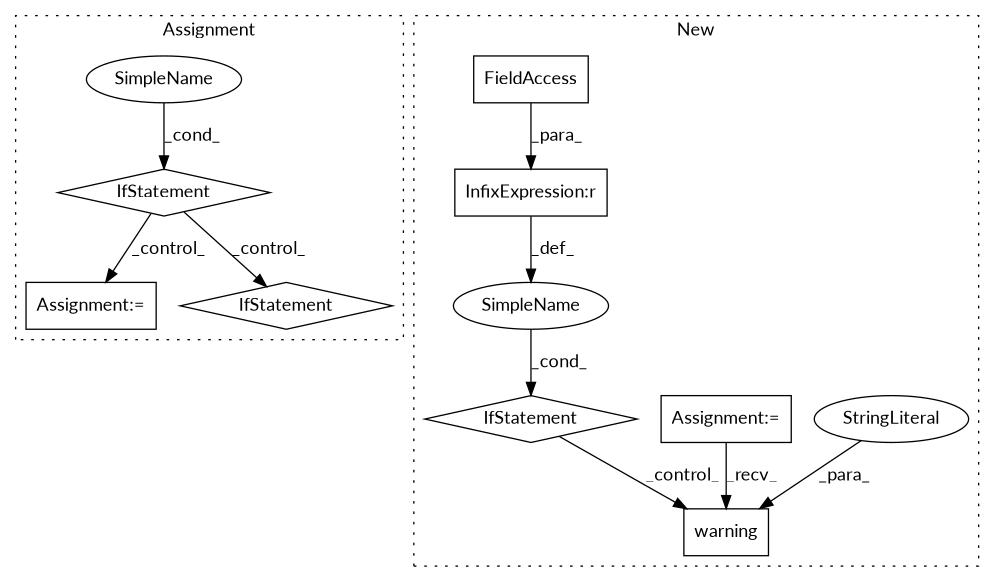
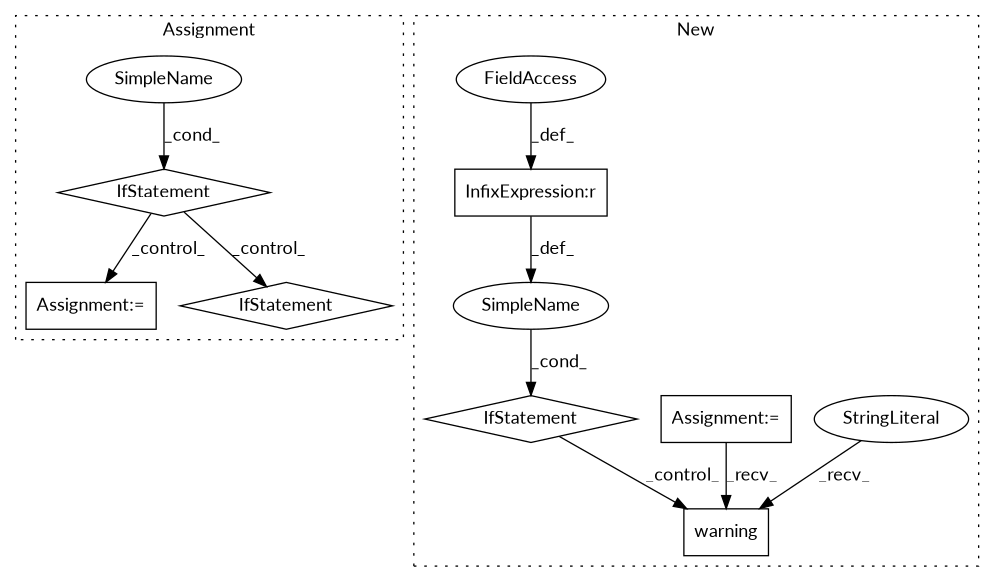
node "FieldAccess": shape box -> ellipse
edge "FieldAccess" -> "InfixExpression:r": label "_para_" -> "_def_"
edge "StringLiteral" -> "warning": label "_para_" -> "_recv_"
